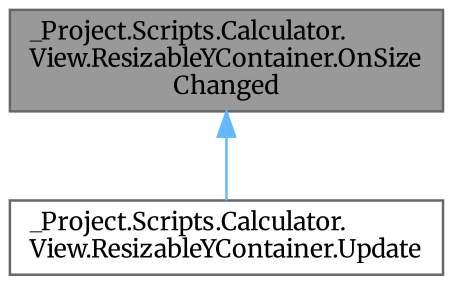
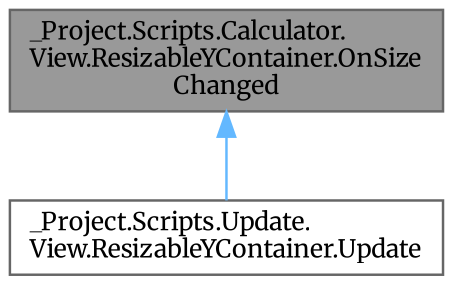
node "_Project.Scripts.Calculator. View.ResizableYContainer.Update": label "_Project.Scripts.Calculator. View.ResizableYContainer.Update" -> "_Project.Scripts.Update. View.ResizableYContainer.Update"
